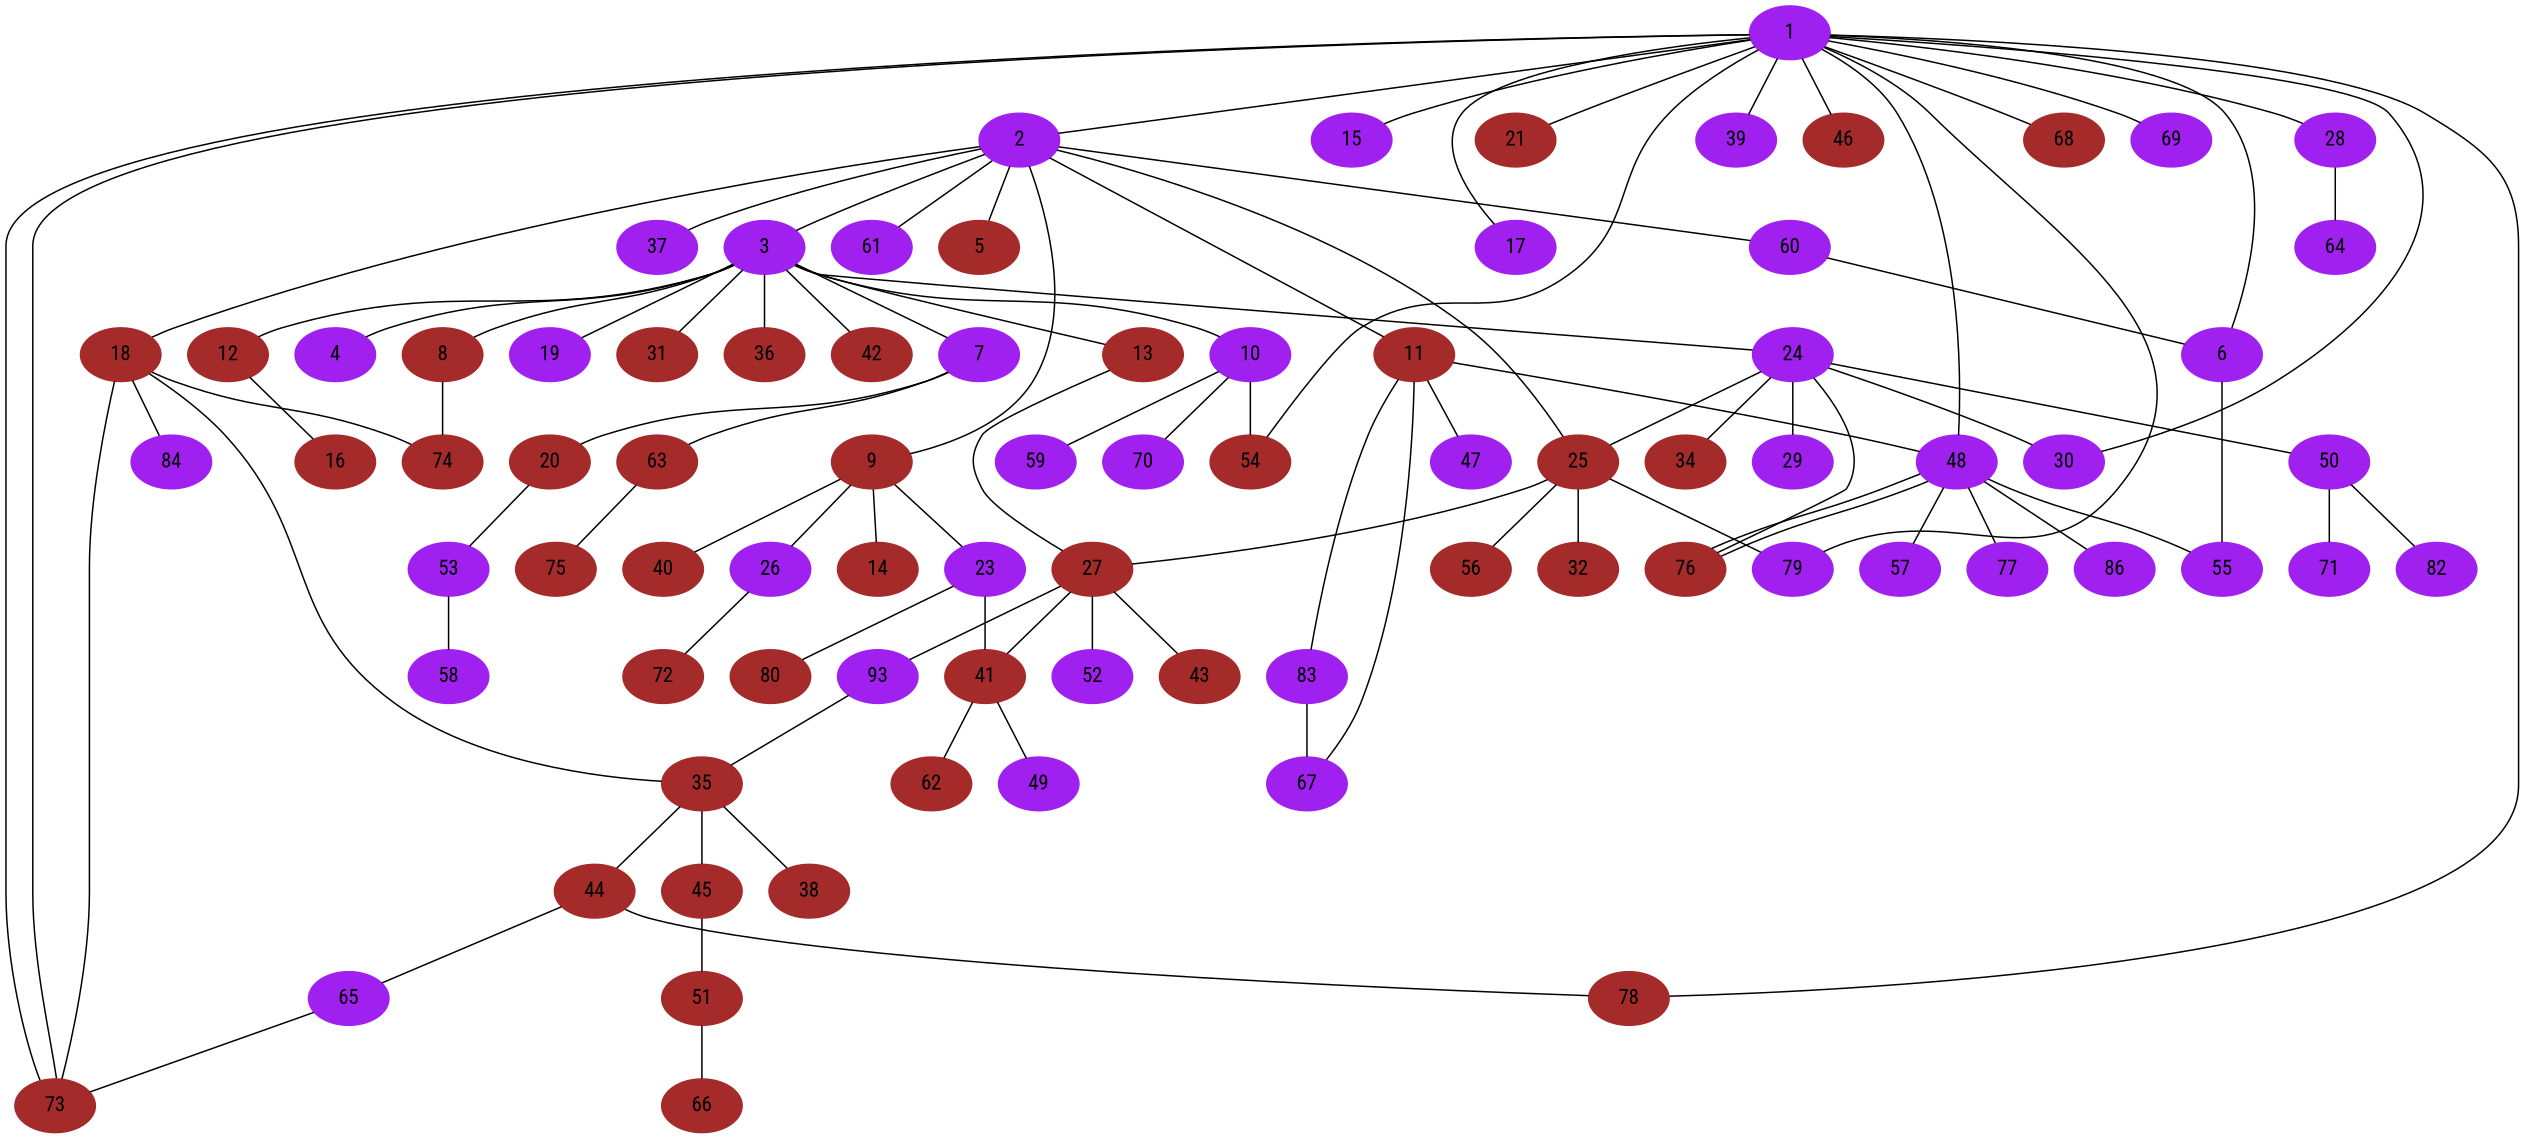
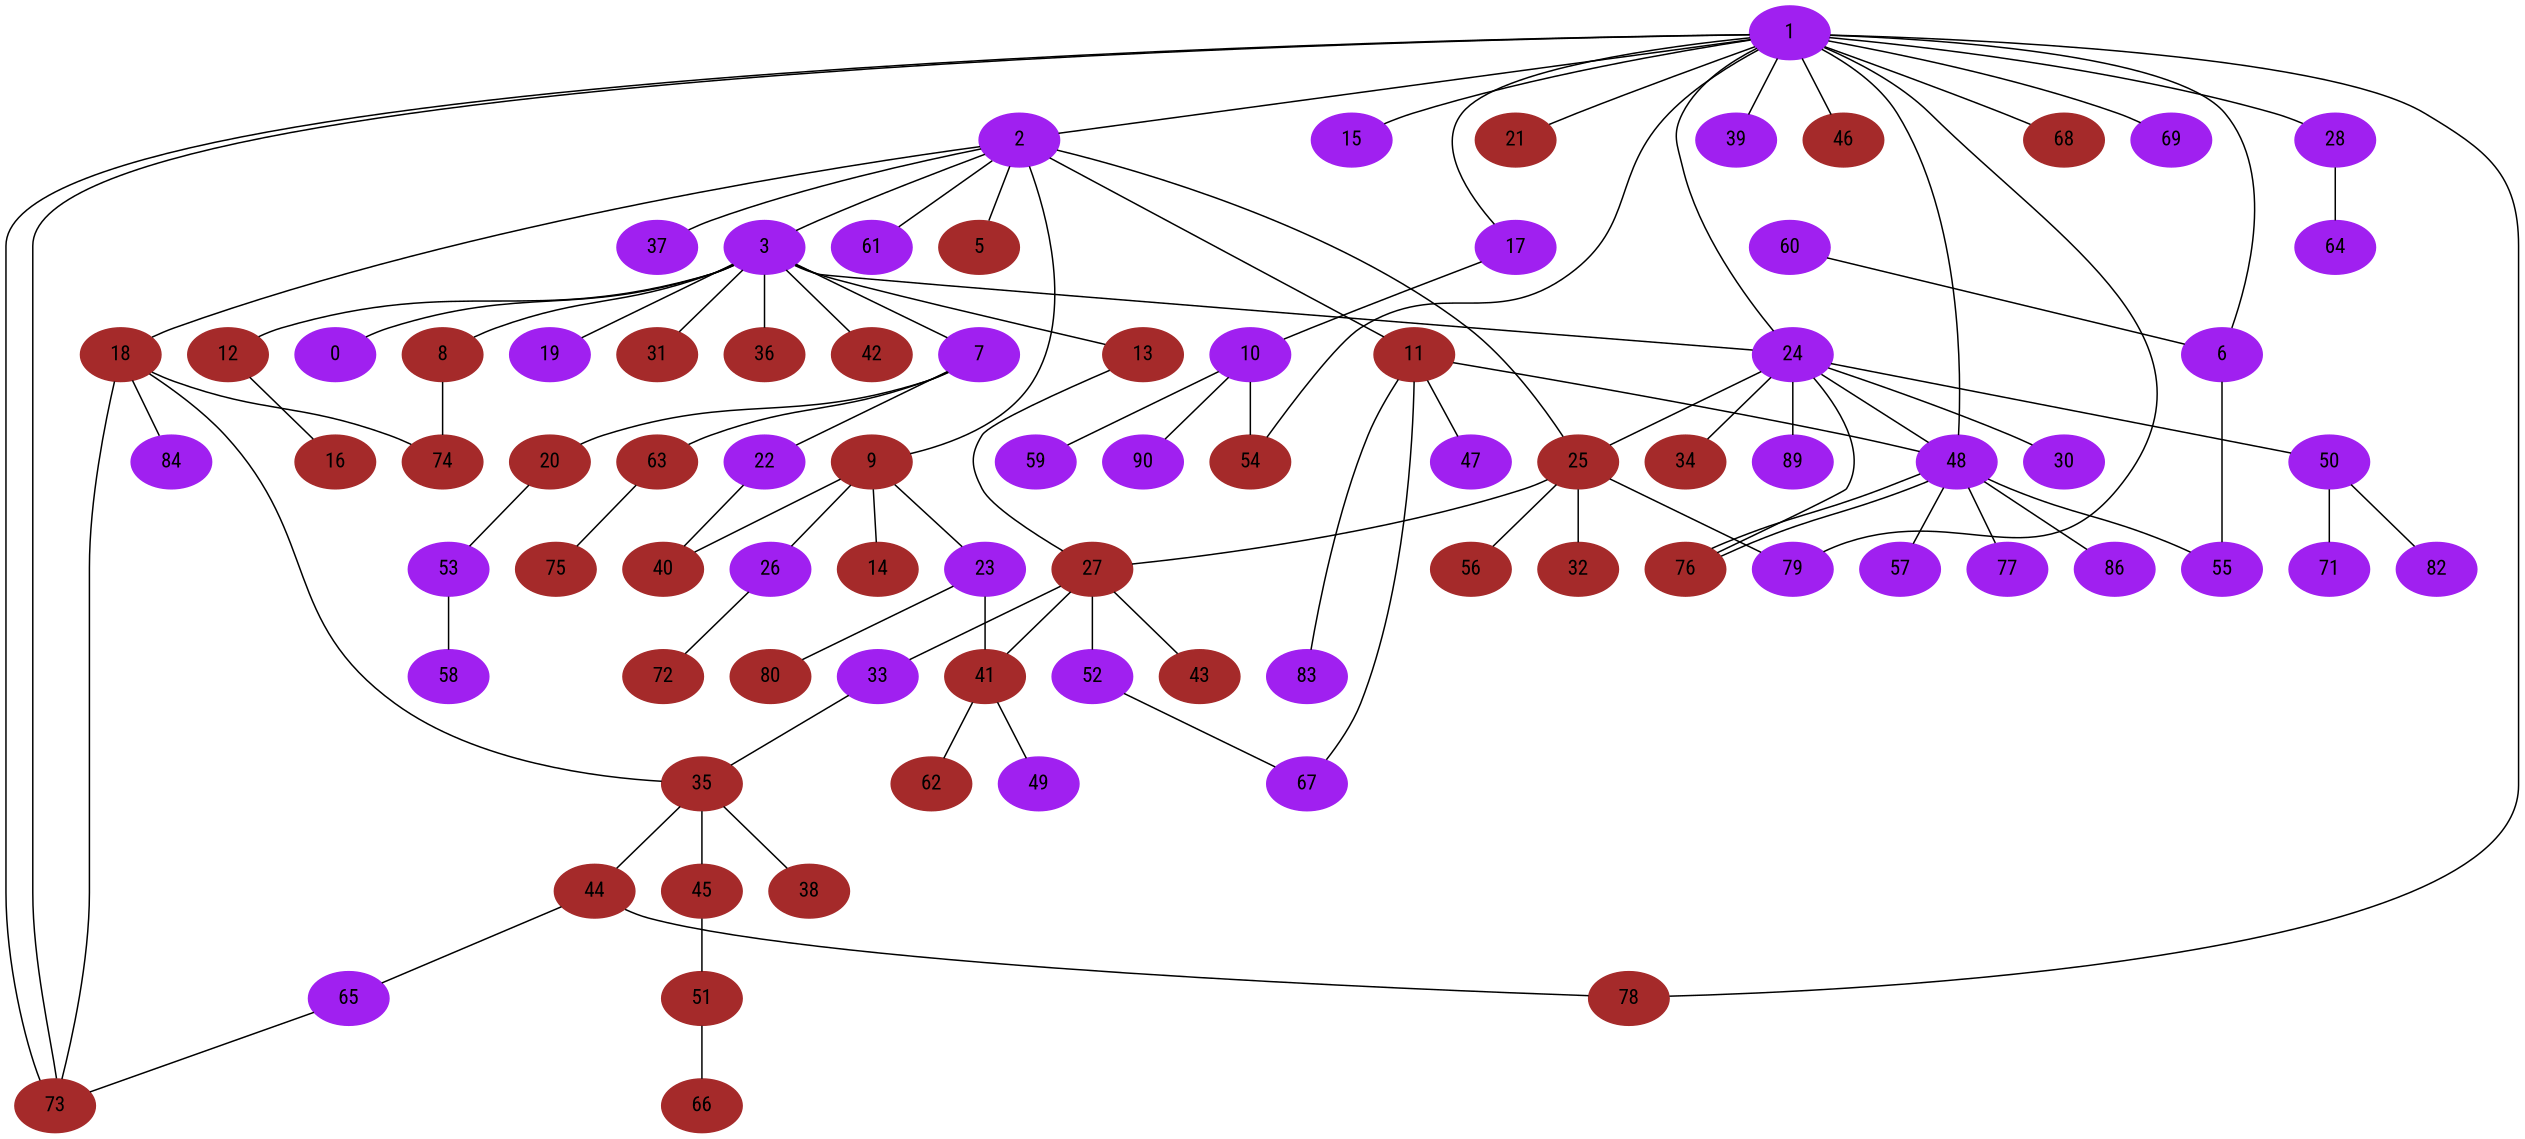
edge "1" -- "30": now "1" -- "24"
edge "2" -- "60": removed
edge "3" -- "10": now "17" -- "10"
node "4": label "4" -> "0"
edge "24" -- "48": added
node "22": added
node "70": label "70" -> "90"
node "29": label "29" -> "89"
node "93": label "93" -> "33"
edge "83" -- "67": now "52" -- "67"
